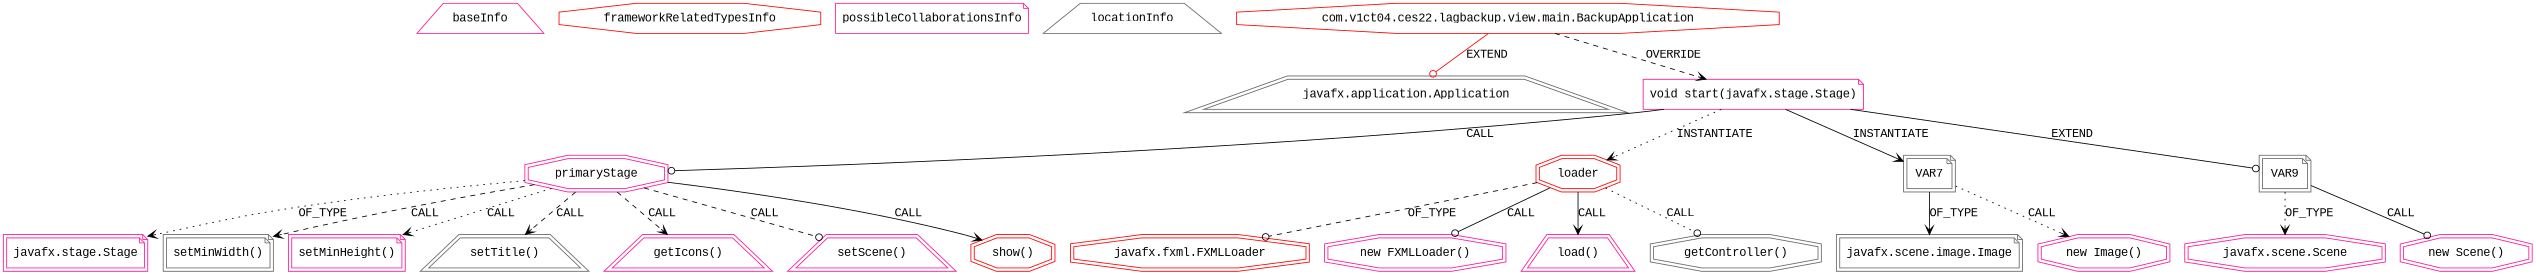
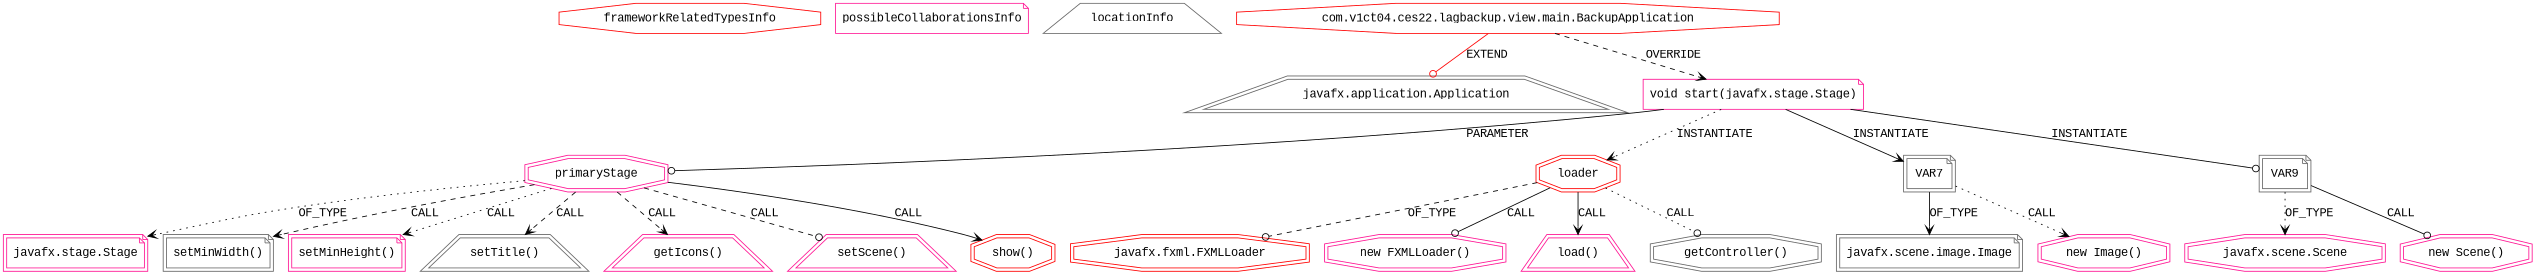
node "baseInfo": removed
edge "void start(javafx.stage.Stage)" -> "primaryStage": label "CALL" -> "PARAMETER"
edge "void start(javafx.stage.Stage)" -> "VAR9": label "EXTEND" -> "INSTANTIATE"
